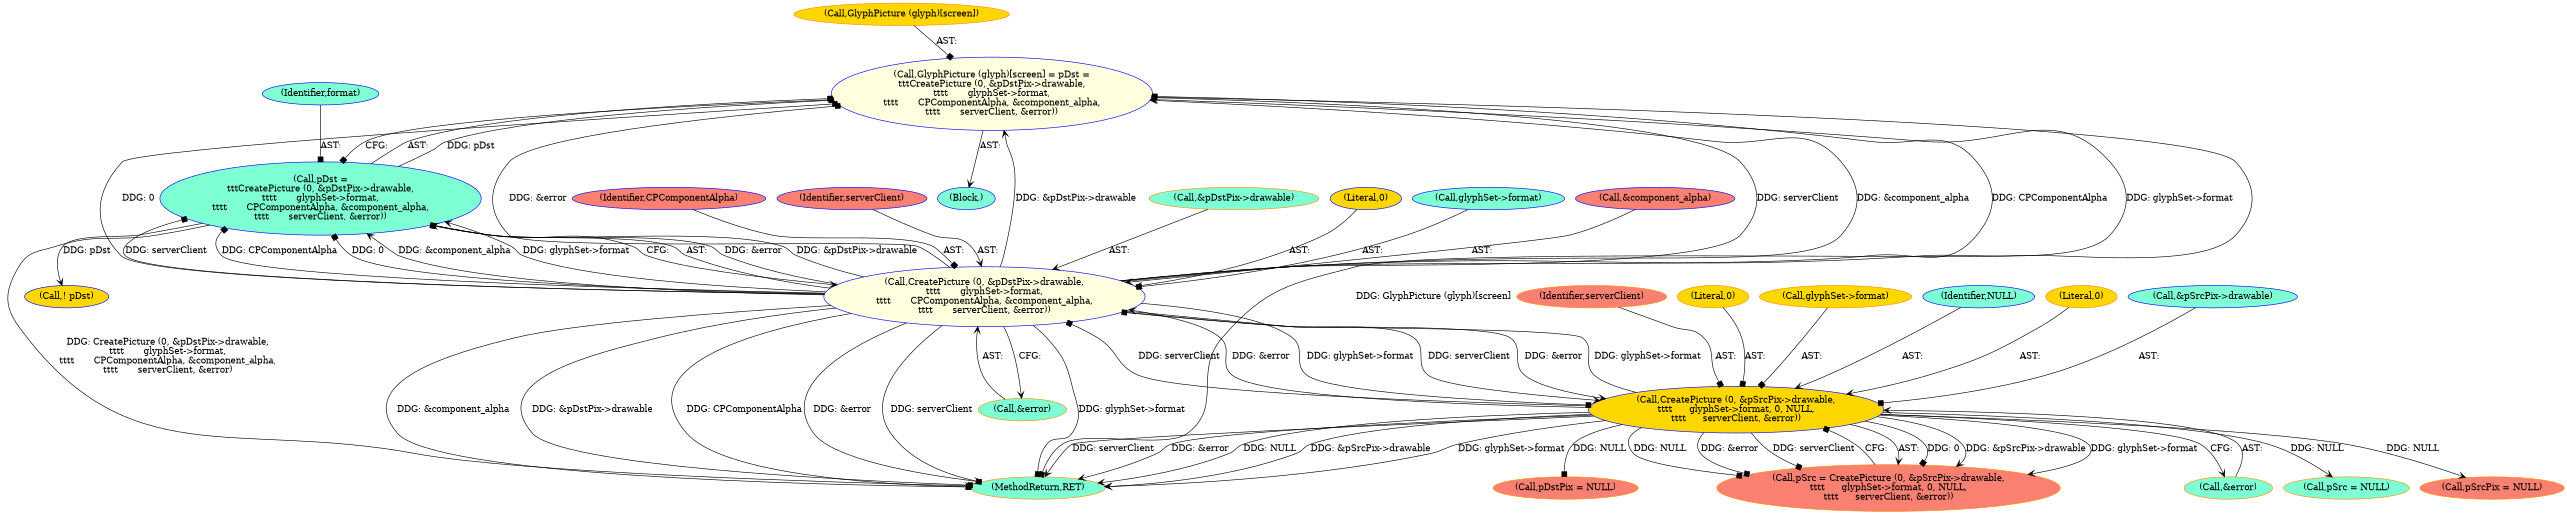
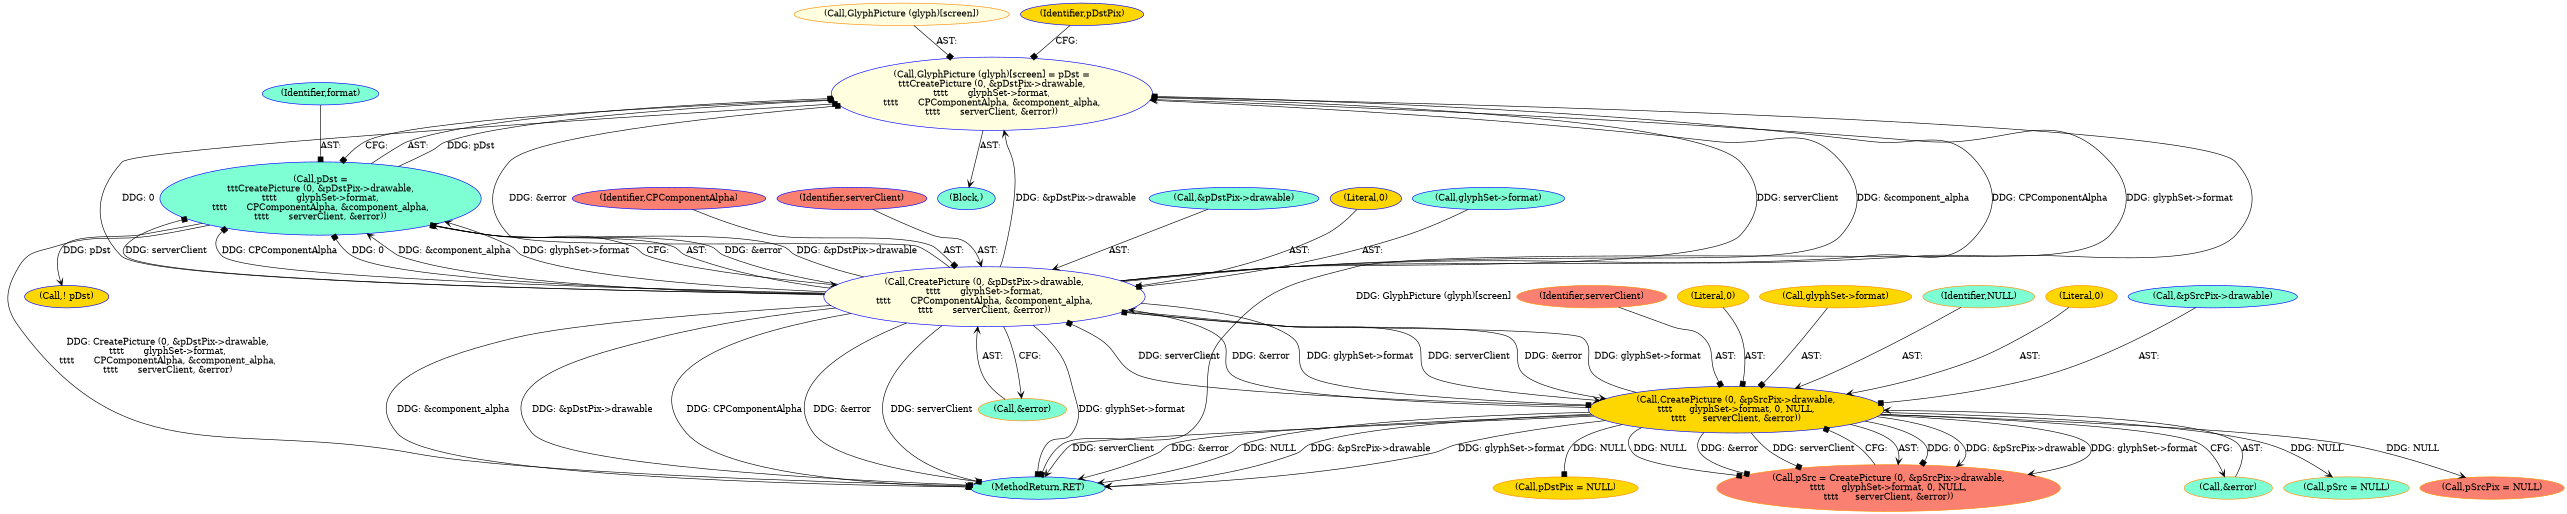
node "(Call,GlyphPicture (glyph)[screen])": fillcolor gold -> lightyellow
node "(Identifier,pDstPix)": added
node "(Call,&pDstPix->drawable)": color darkorange -> blue
node "(Call,&component_alpha)": removed
node "(Identifier,NULL)": color blue -> darkorange
node "(MethodReturn,RET)": color darkorange -> blue
node "(Call,pDstPix = NULL)": fillcolor salmon -> gold
